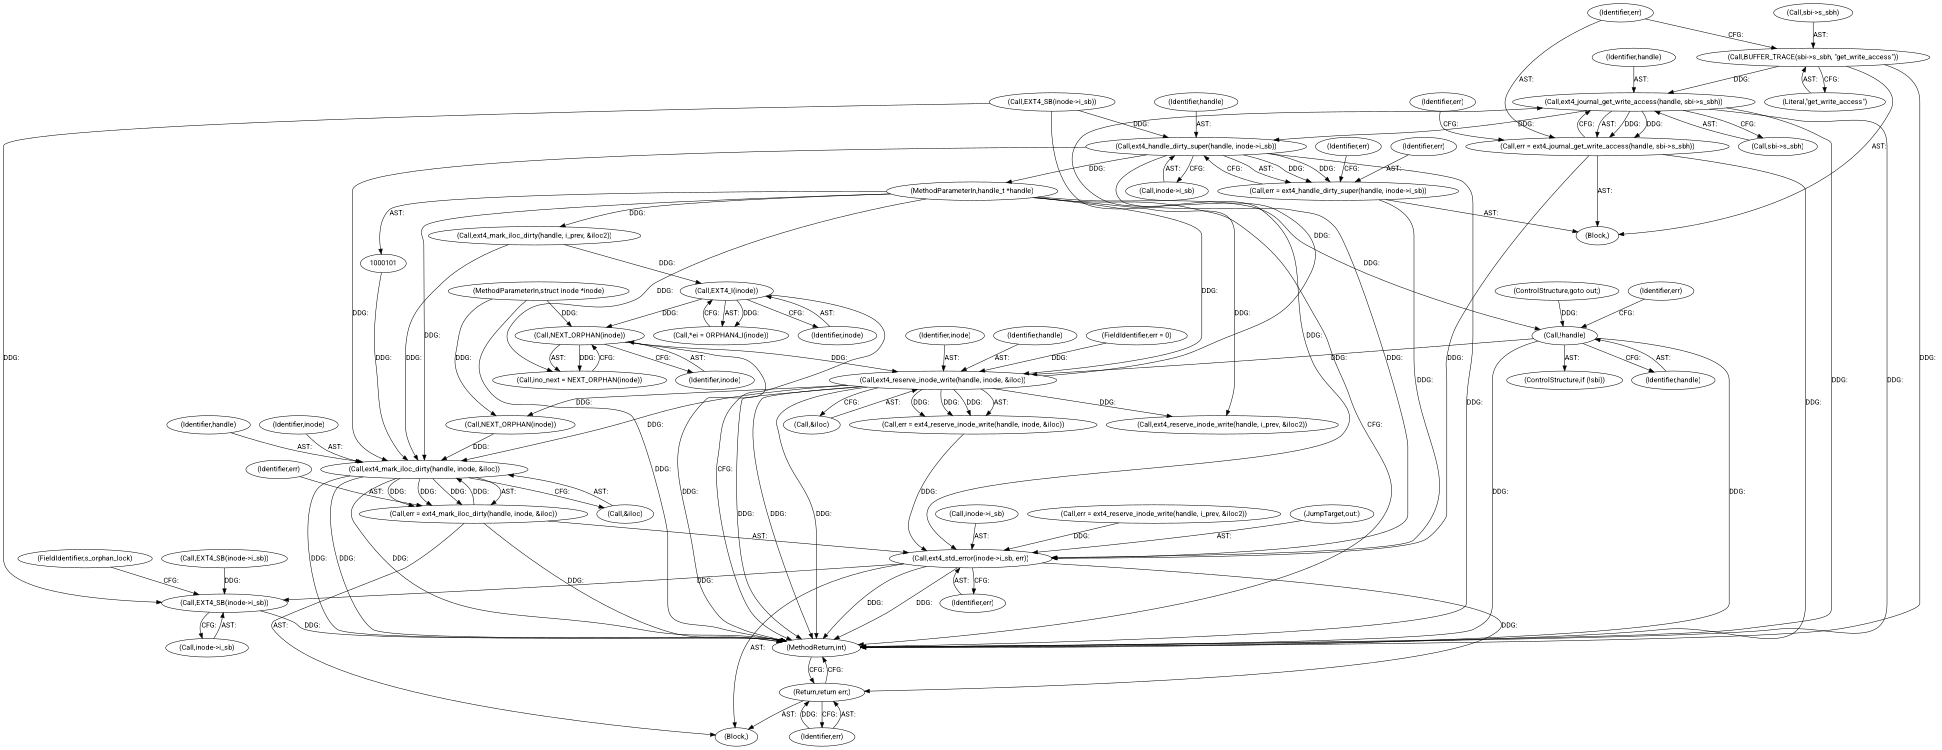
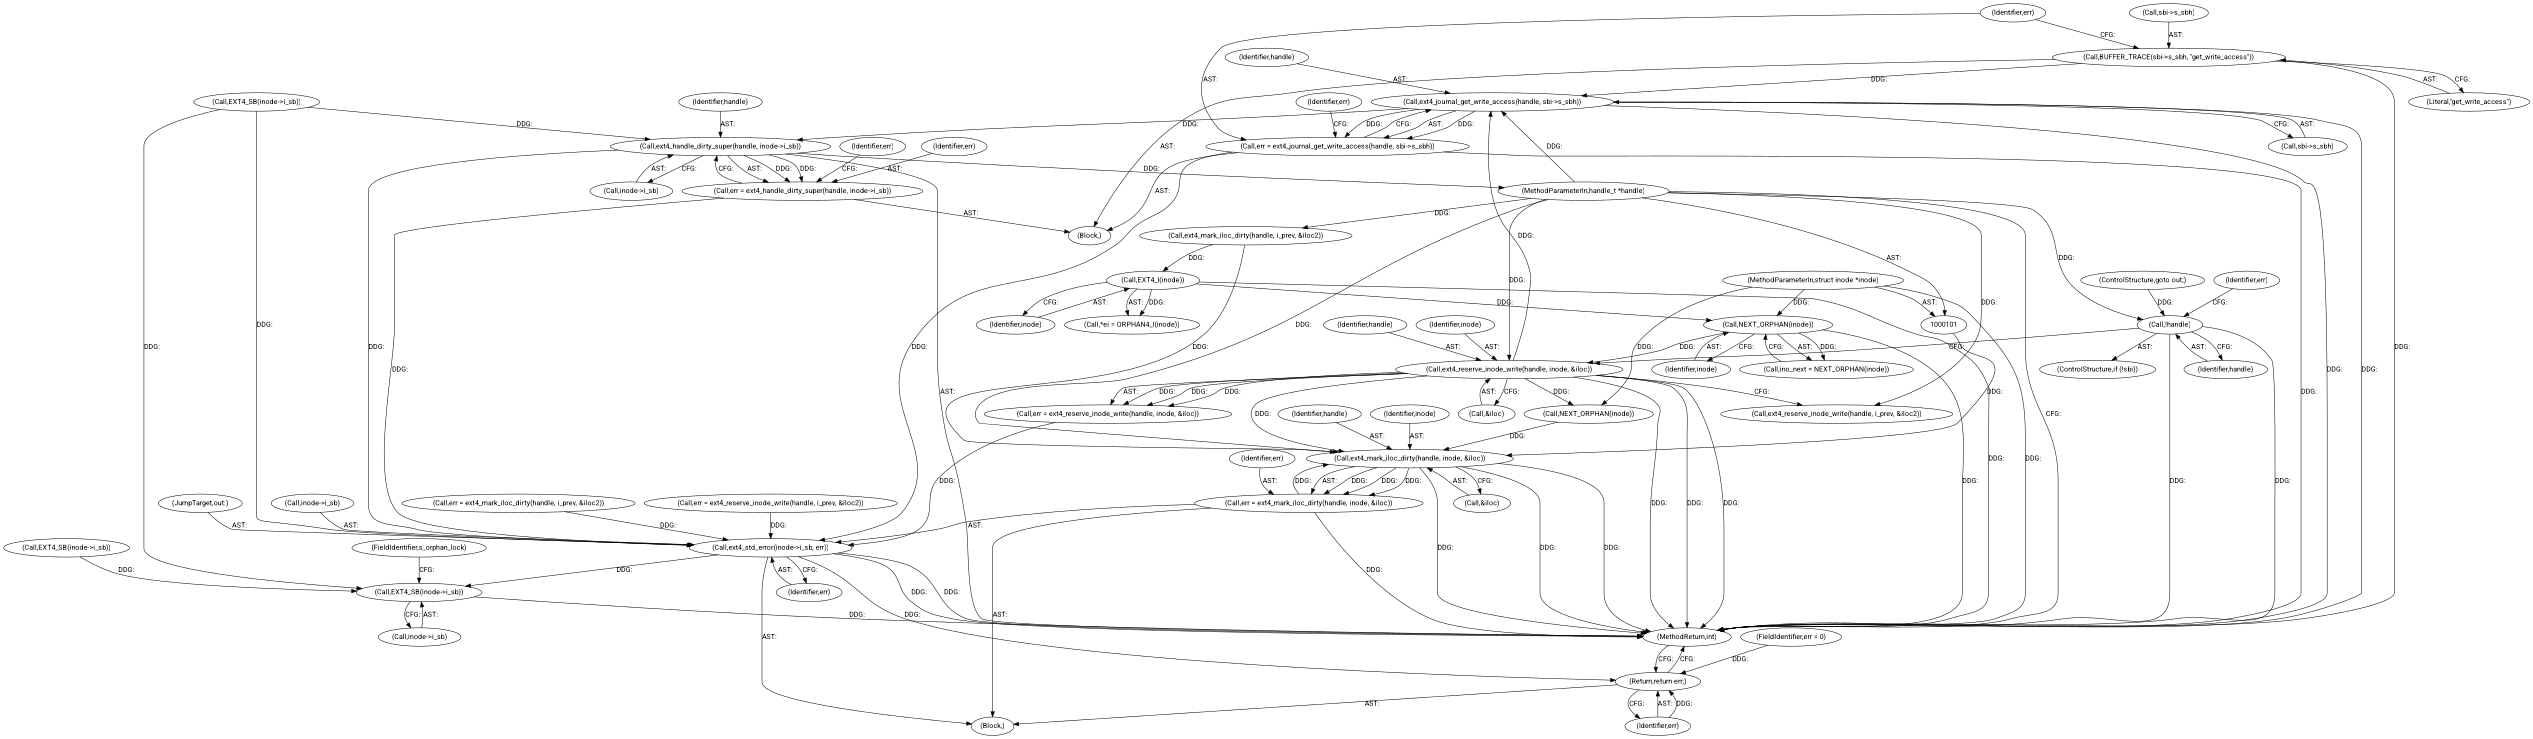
edge "(Call,ext4_handle_dirty_super(handle, inode->i_sb))" -> "(Call,ext4_mark_iloc_dirty(handle, inode, &iloc))": removed, label "DDG:"
edge "(MethodParameterIn,handle_t *handle)" -> "(Call,ino_next = NEXT_ORPHAN(inode))": now "(MethodParameterIn,handle_t *handle)" -> "(Call,ext4_journal_get_write_access(handle, sbi->s_sbh))"
edge "(MethodParameterIn,struct inode *inode)" -> "1000101": added, label "AST:"
edge "(Call,*ei = ORPHAN4_I(inode))" -> "(Call,EXT4_I(inode))": removed, label "CFG:"
edge "(FieldIdentifier,err = 0)" -> "(Call,ext4_reserve_inode_write(handle, inode, &iloc))": now "(FieldIdentifier,err = 0)" -> "(Return,return err;)"
edge "(Call,!handle)" -> "(Call,ext4_reserve_inode_write(handle, inode, &iloc))": label "DDG: " -> "CFG: "
edge "(Call,ext4_reserve_inode_write(handle, inode, &iloc))" -> "(Call,ext4_reserve_inode_write(handle, i_prev, &iloc2))": label "DDG: " -> "CFG: "
edge "(Call,ext4_handle_dirty_super(handle, inode->i_sb))" -> "(MethodReturn,int)": label "DDG: " -> "AST: "
edge "(Call,EXT4_I(inode))" -> "(MethodReturn,int)": label "CFG: " -> "DDG: "
node "(Call,err = ext4_mark_iloc_dirty(handle, i_prev, &iloc2))": added
